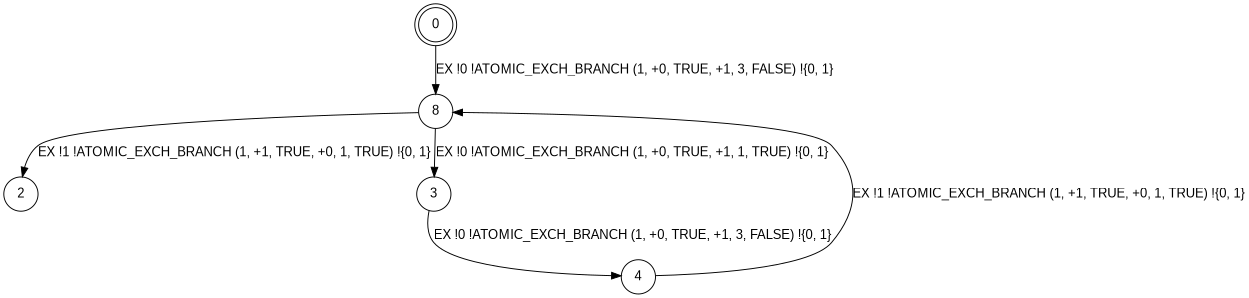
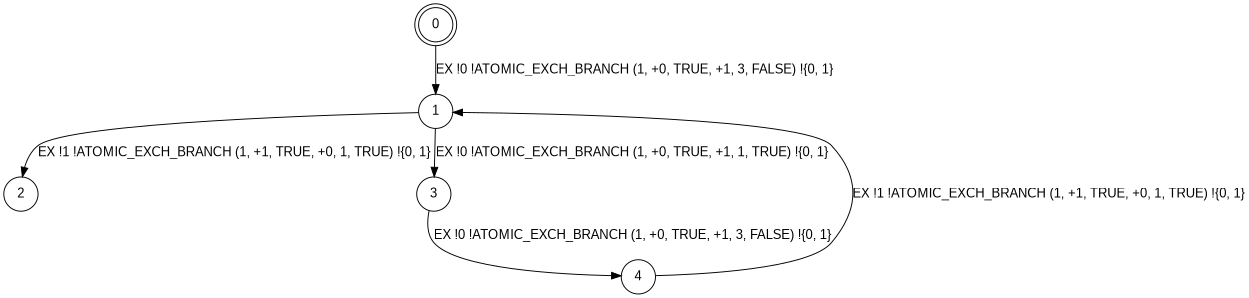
node "8": label "8" -> "1"
